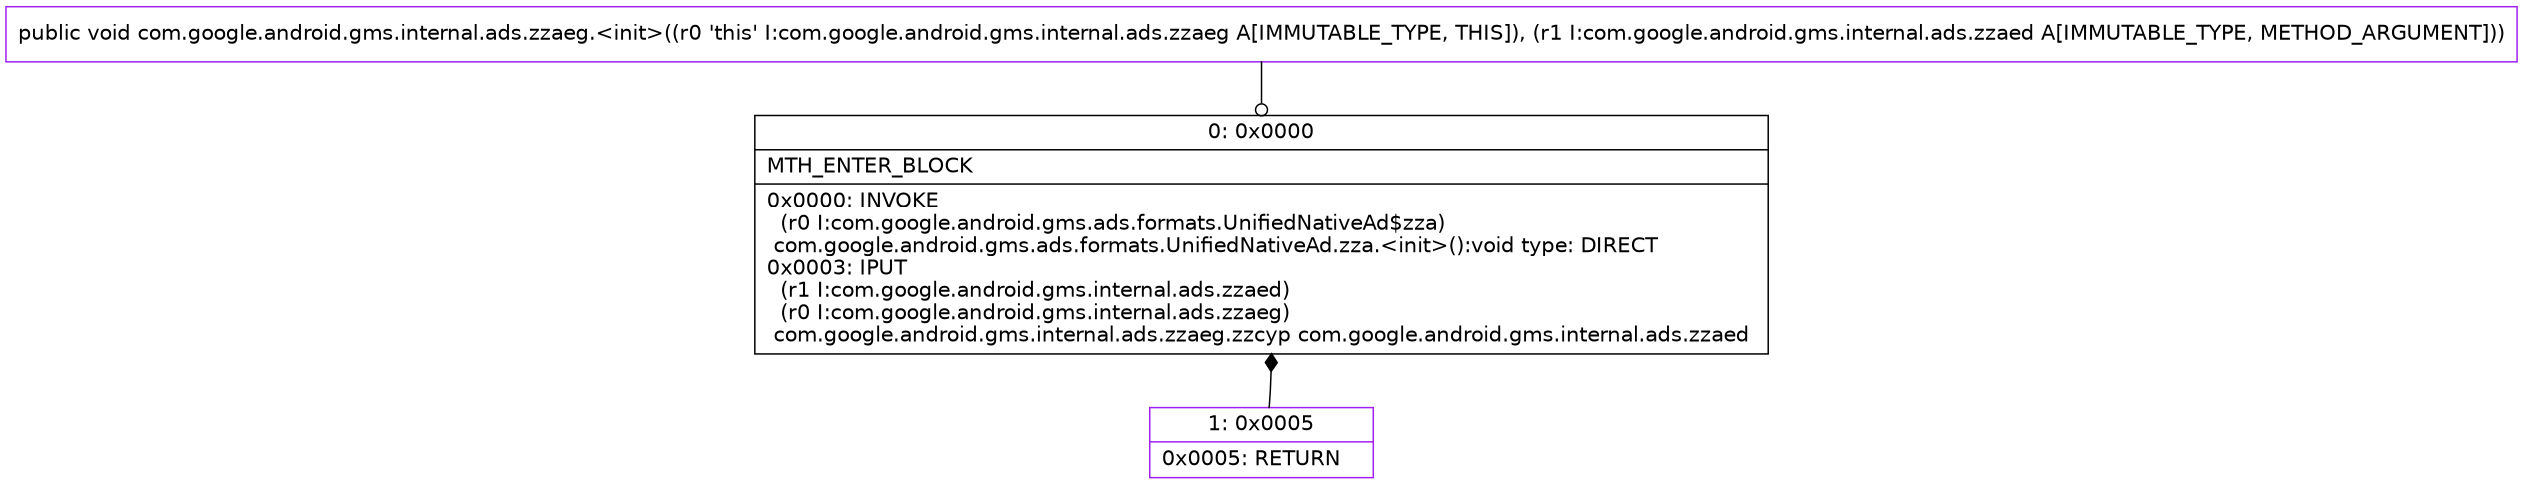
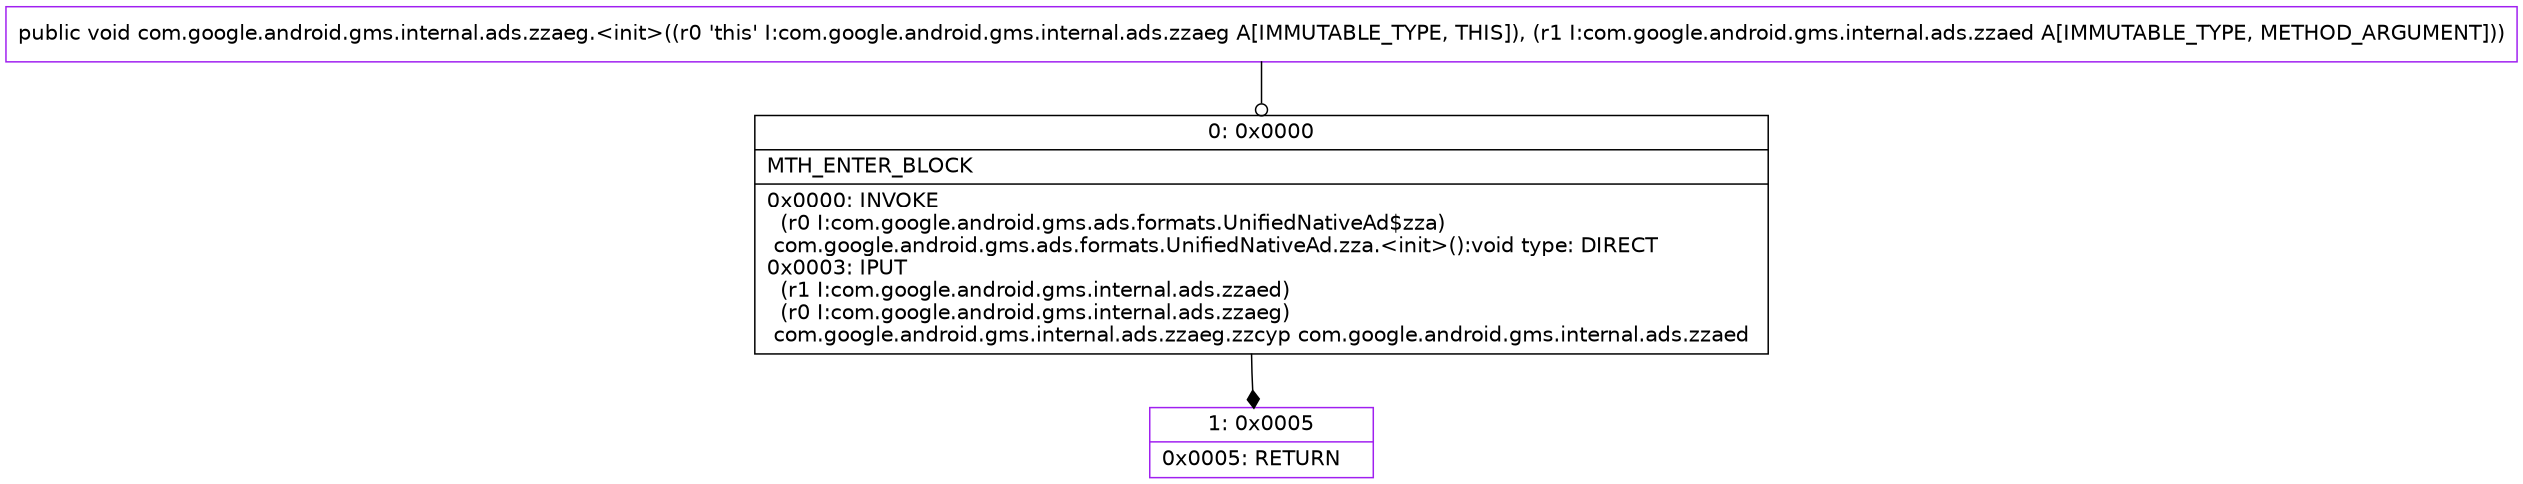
edge "1: 0x0005" -> "0: 0x0000": reversed
